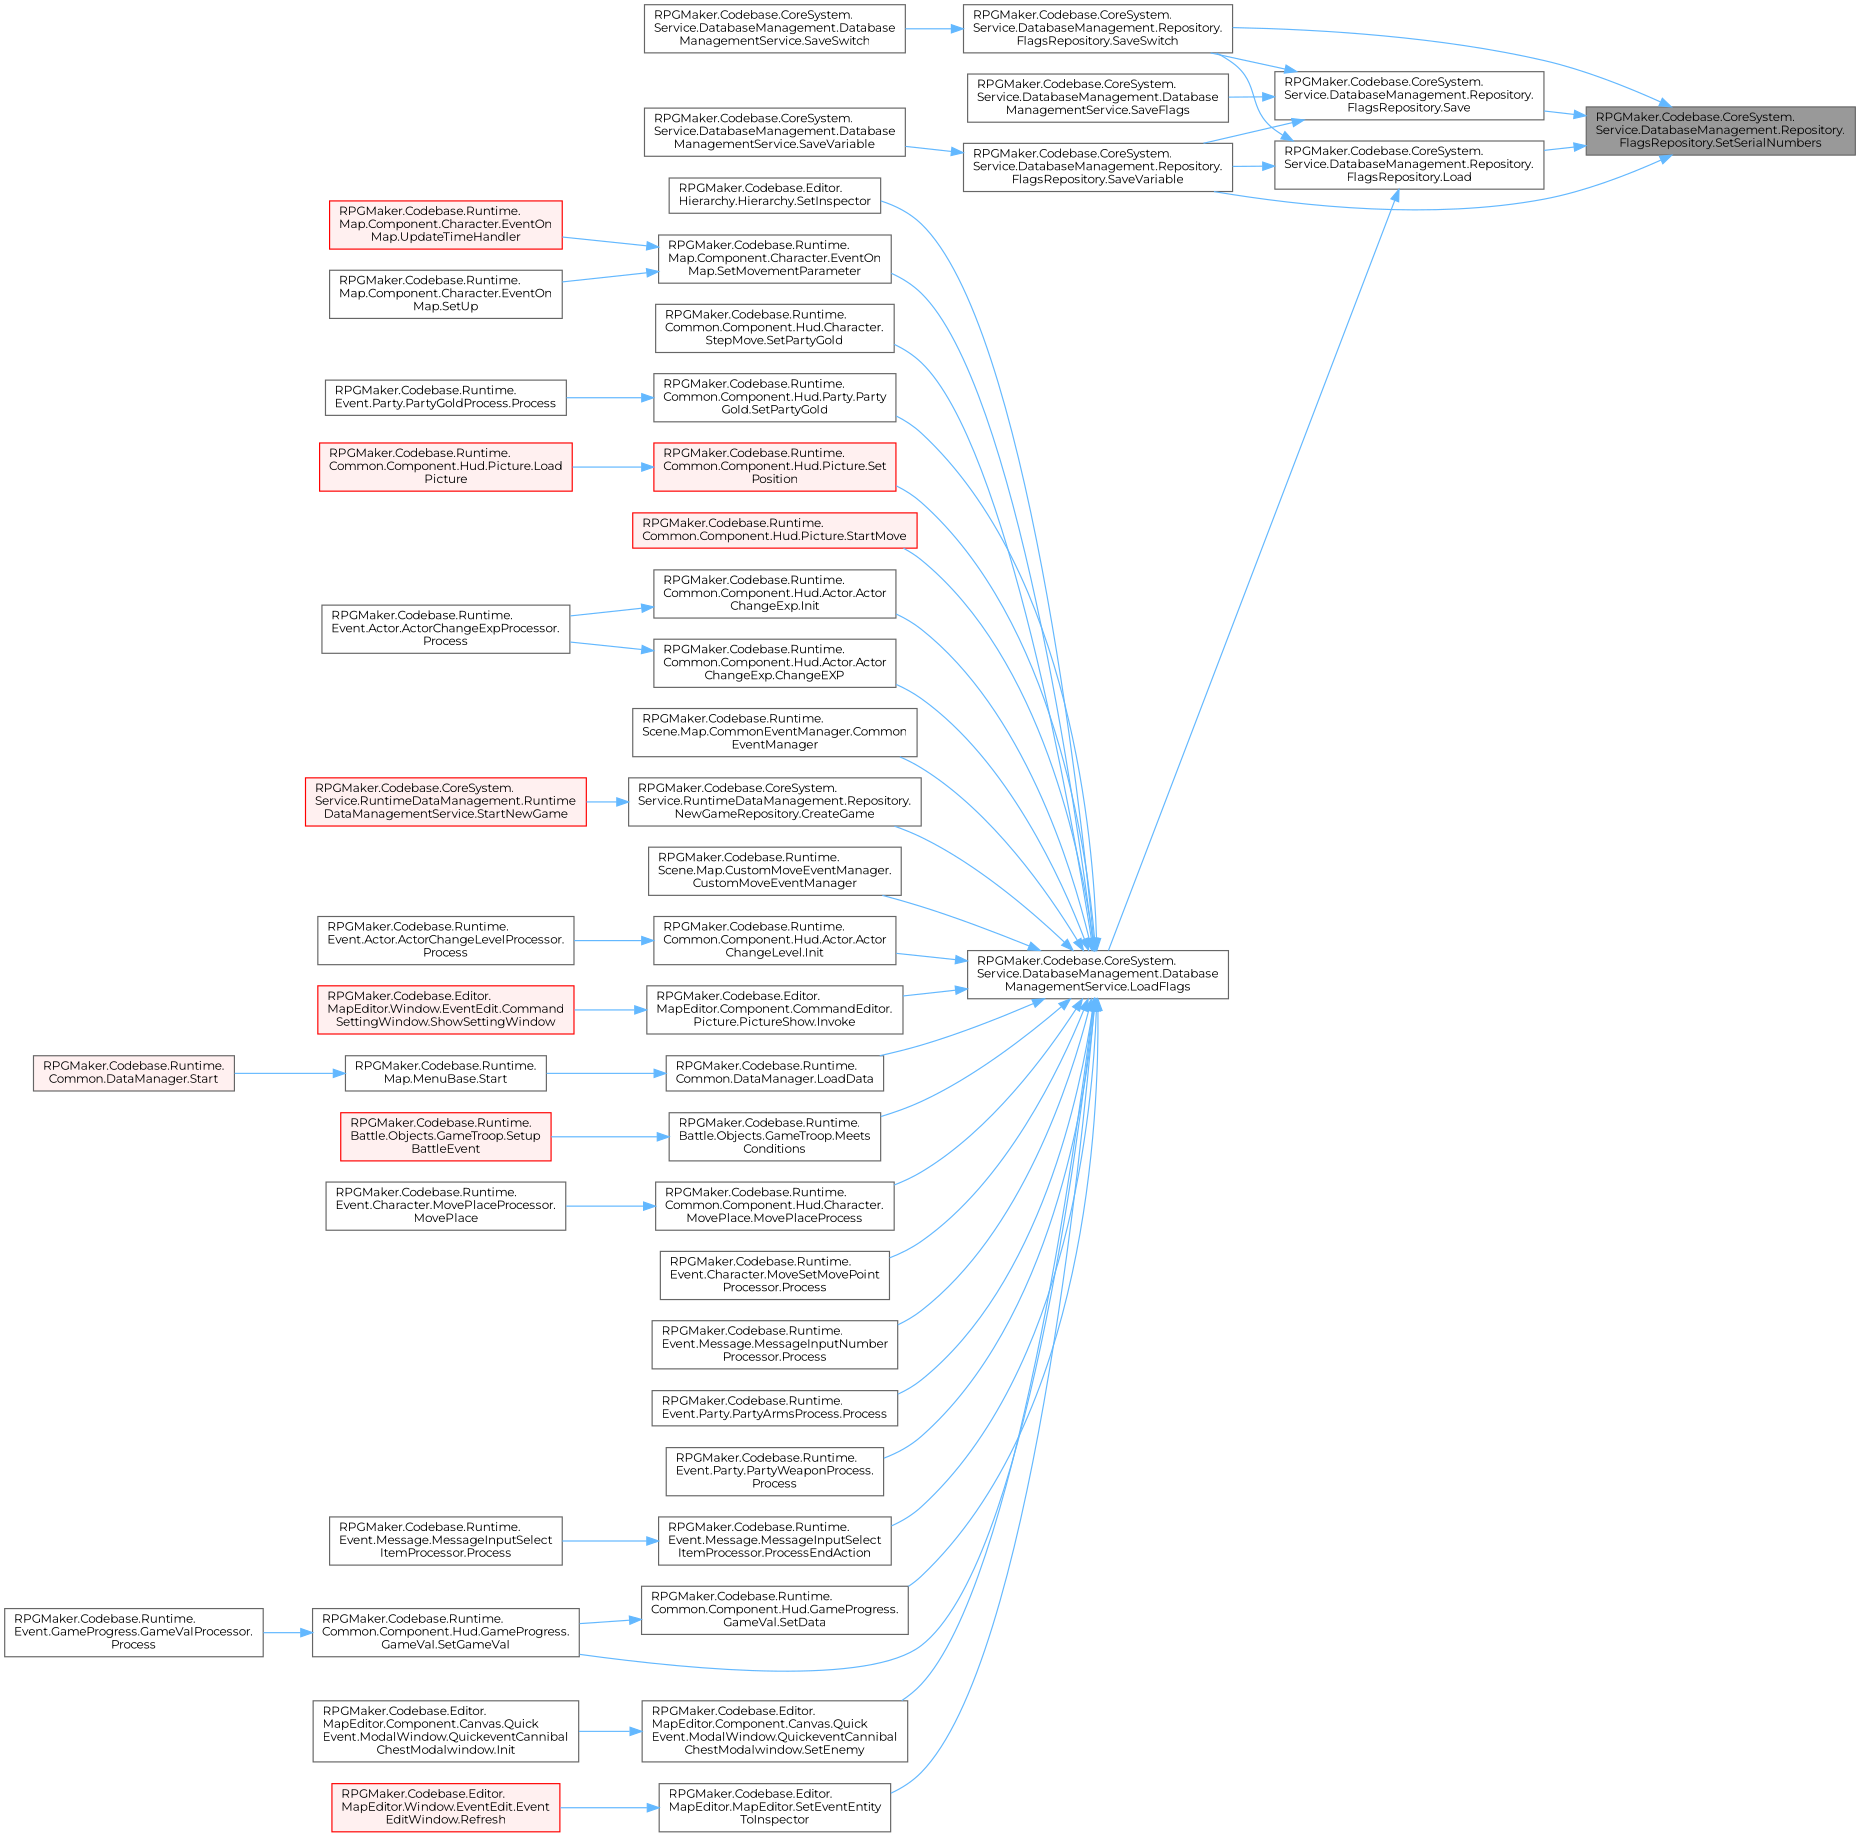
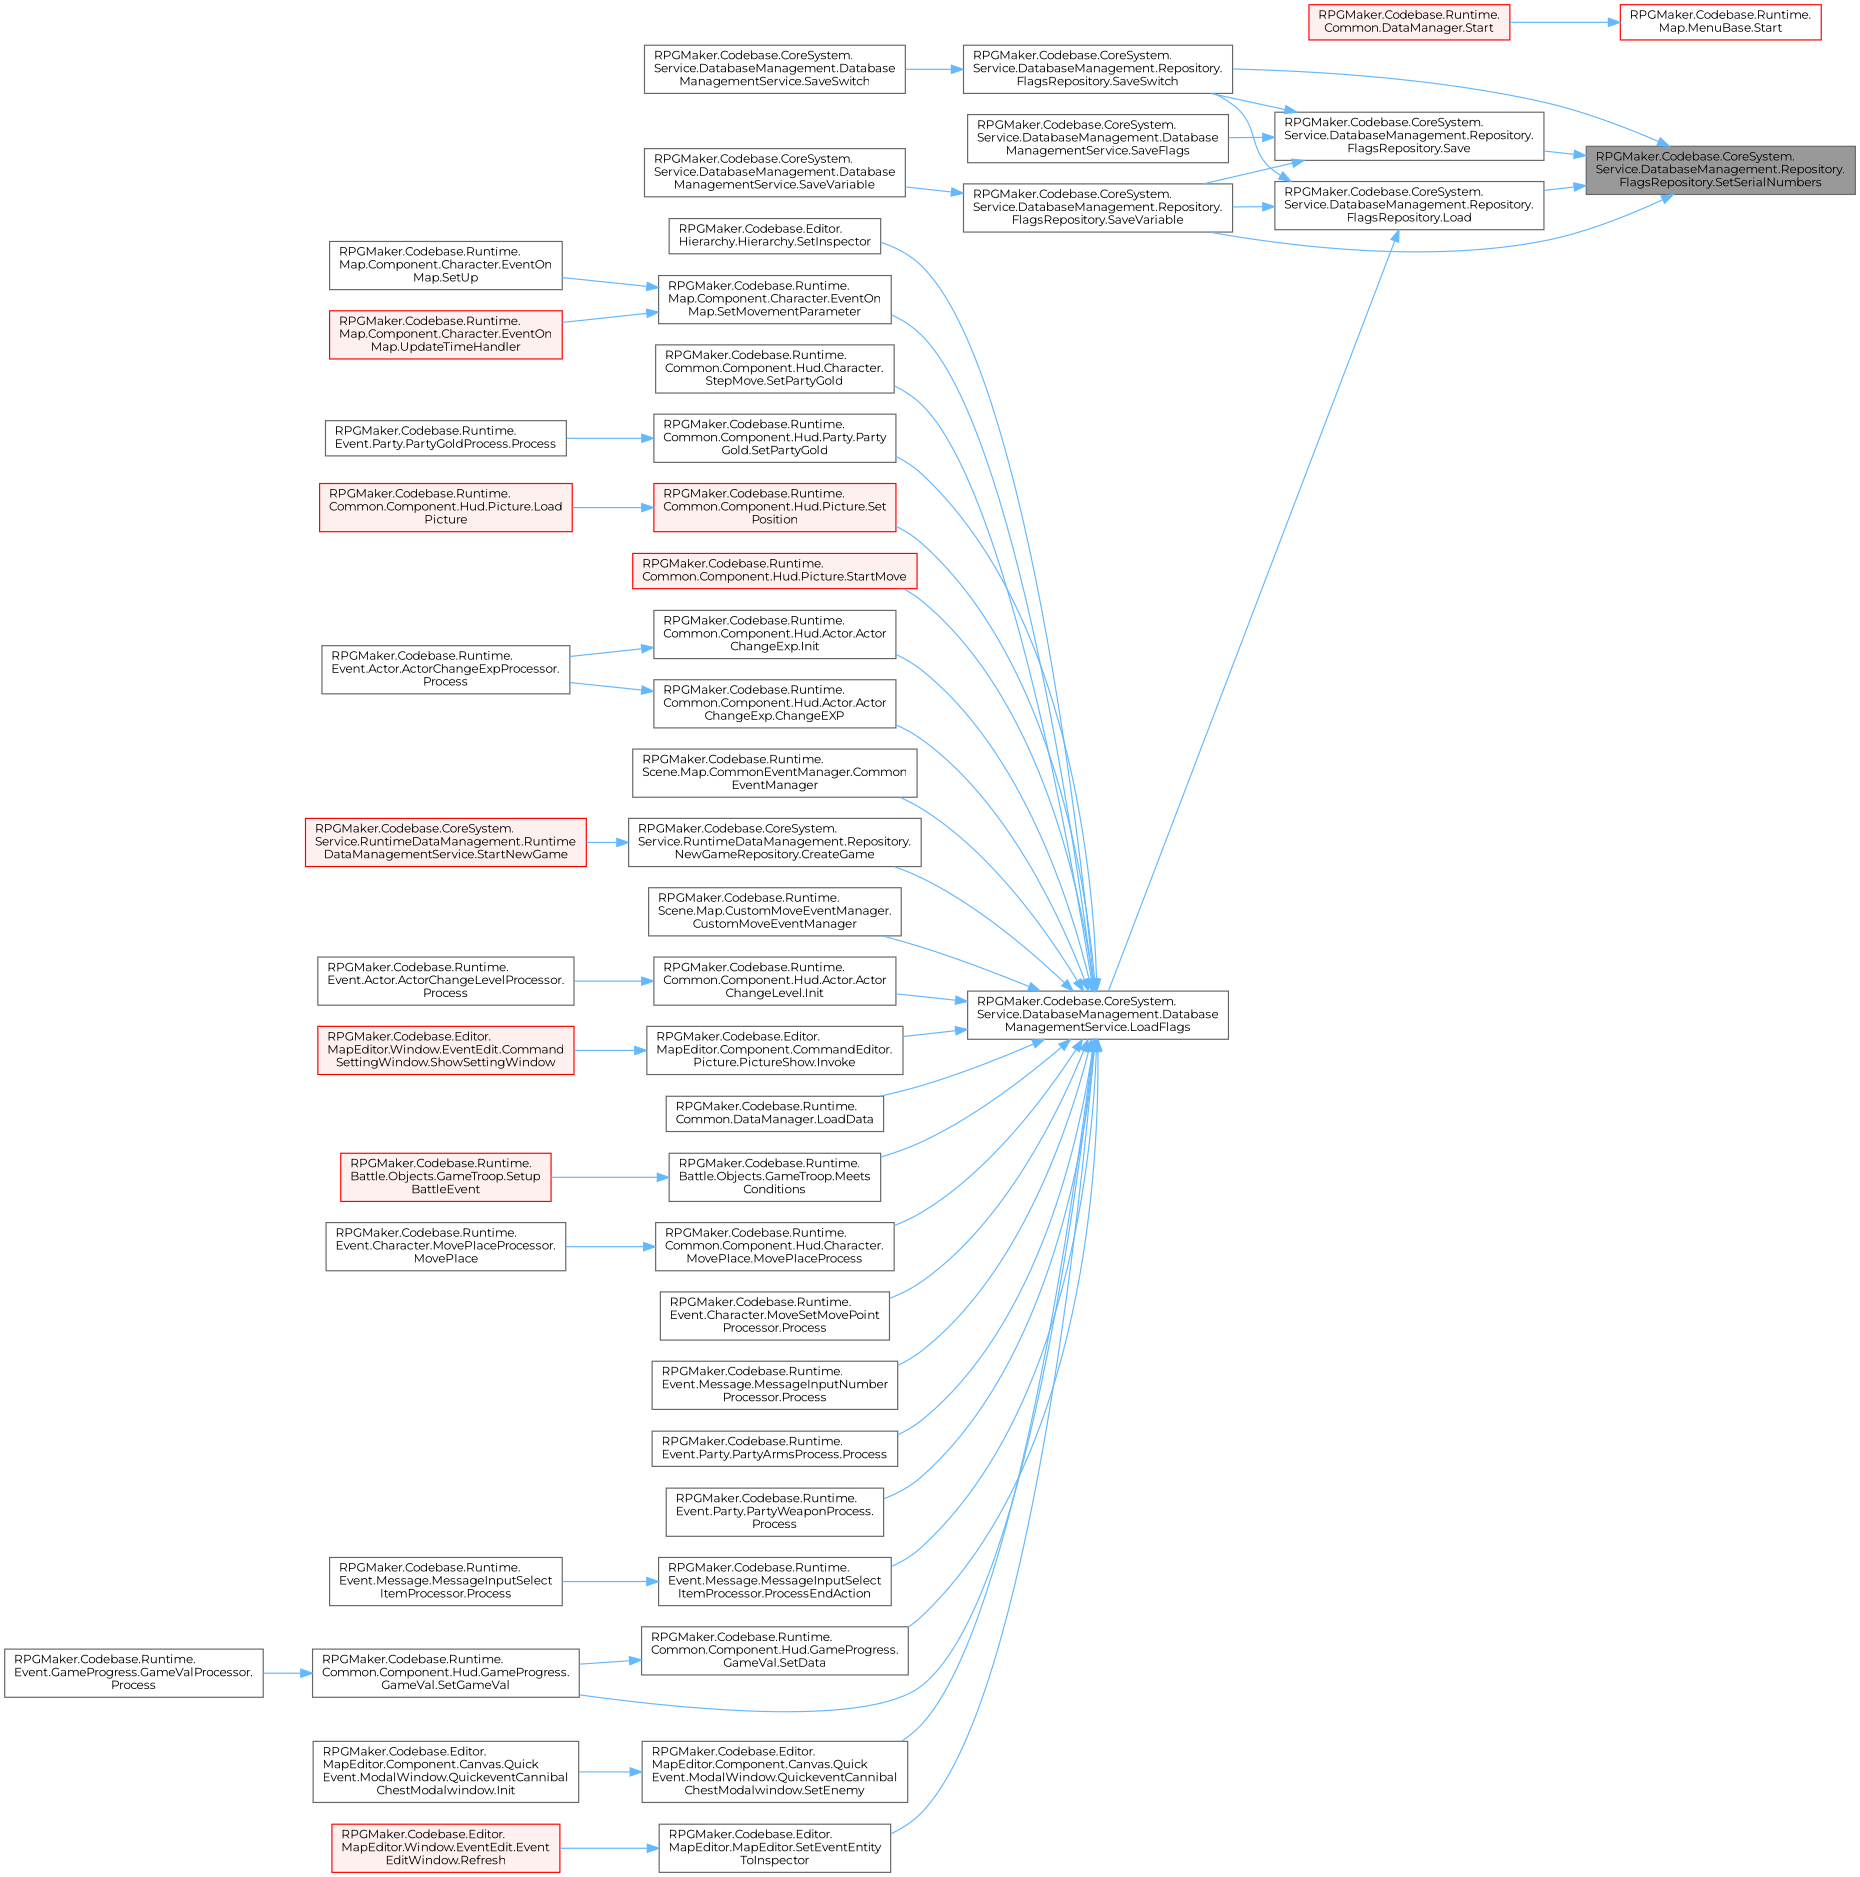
node "RPGMaker.Codebase.Runtime. Common.DataManager.Start": color grey40 -> red
node "RPGMaker.Codebase.Runtime. Map.MenuBase.Start": color grey40 -> red
edge "RPGMaker.Codebase.Runtime. Map.MenuBase.Start" -> "RPGMaker.Codebase.Runtime. Common.DataManager.LoadData": removed
